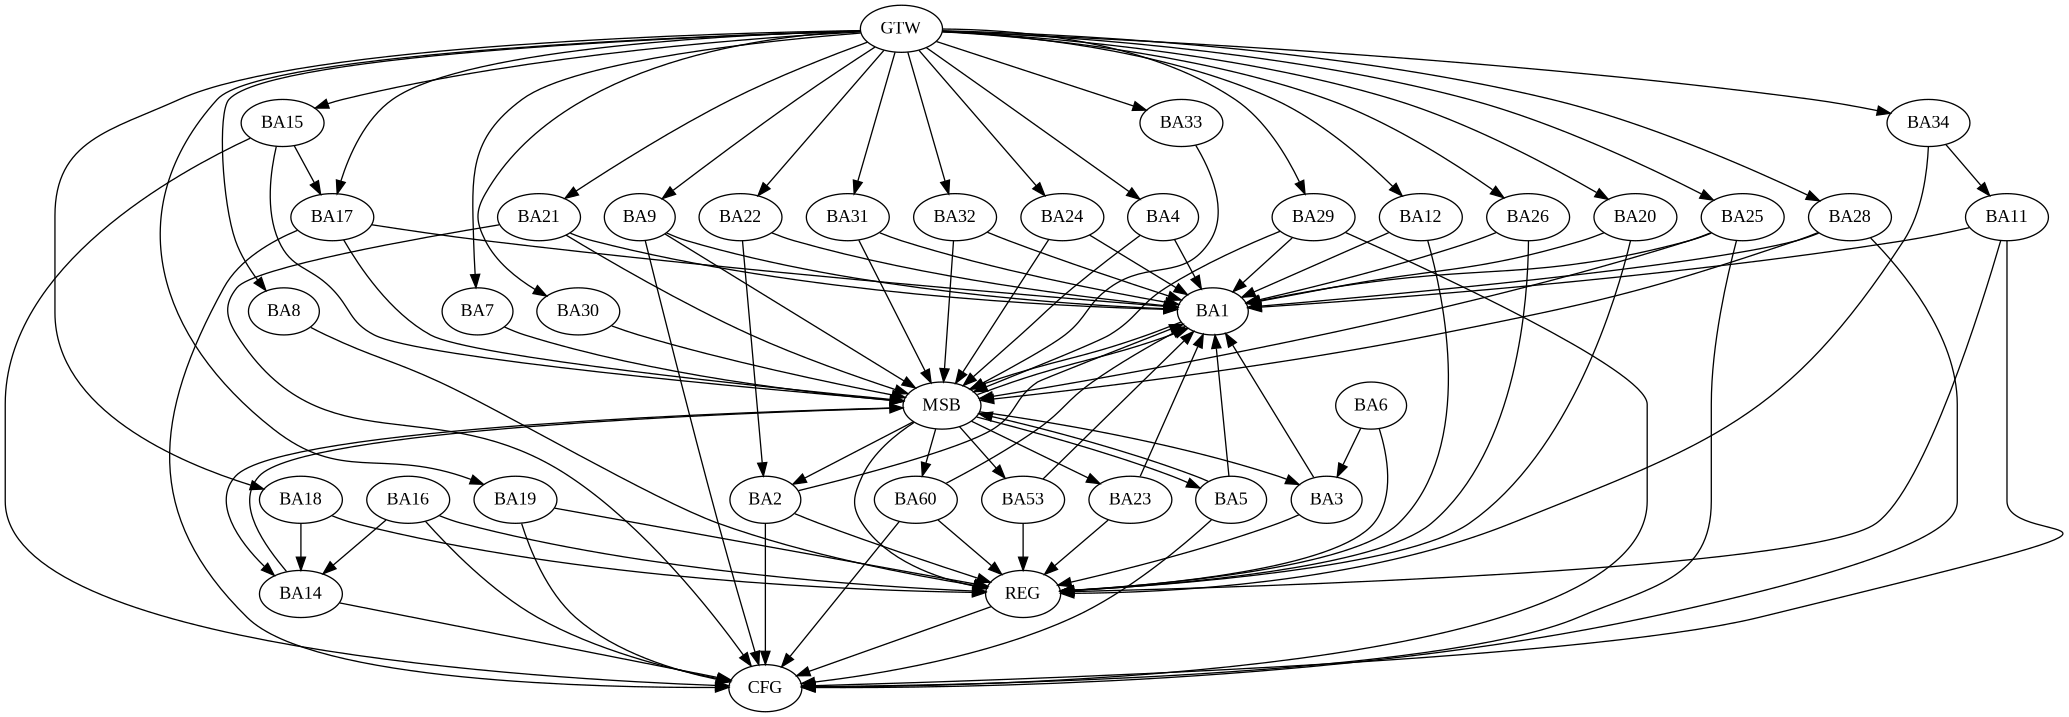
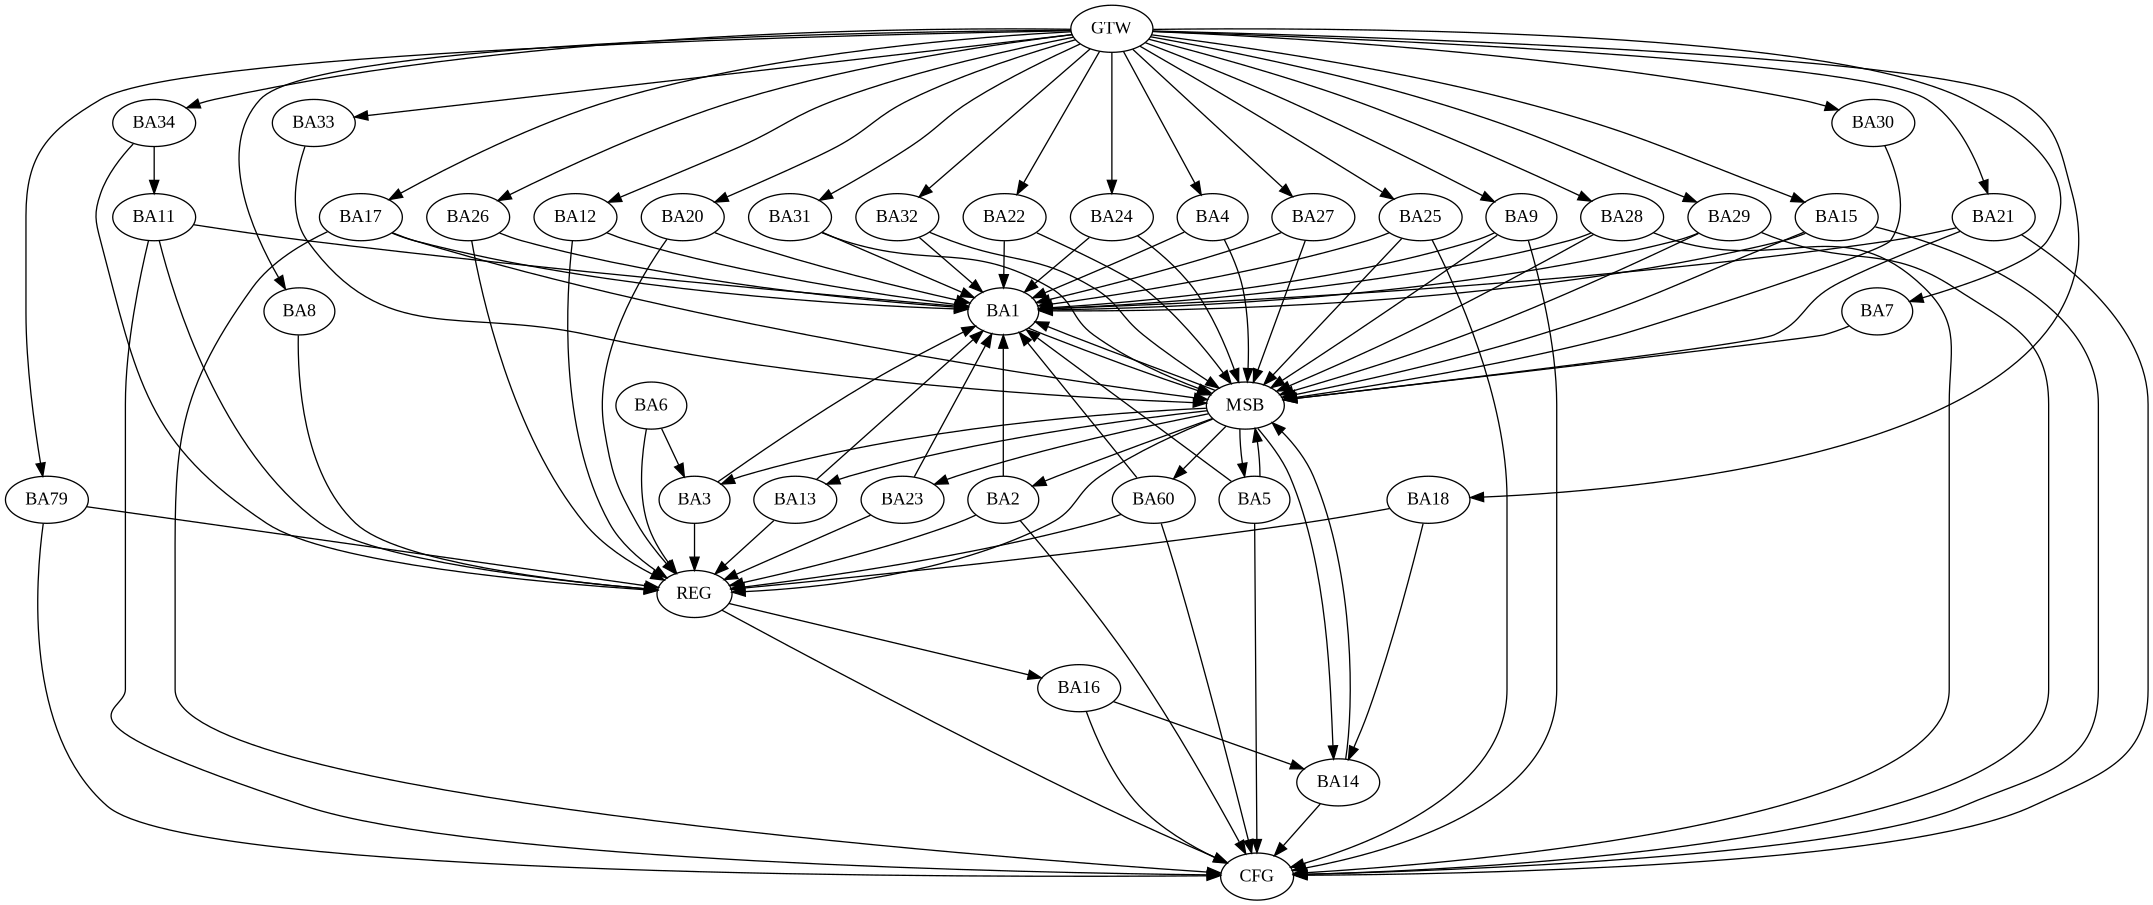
edge "BA15" -> "BA17": now "BA15" -> "BA1"
node "BA27": added
edge "BA22" -> "BA2": now "BA22" -> "MSB"
node "BA19": label "BA19" -> "BA79"
node "BA53": label "BA53" -> "BA13"
edge "BA16" -> "REG": reversed
